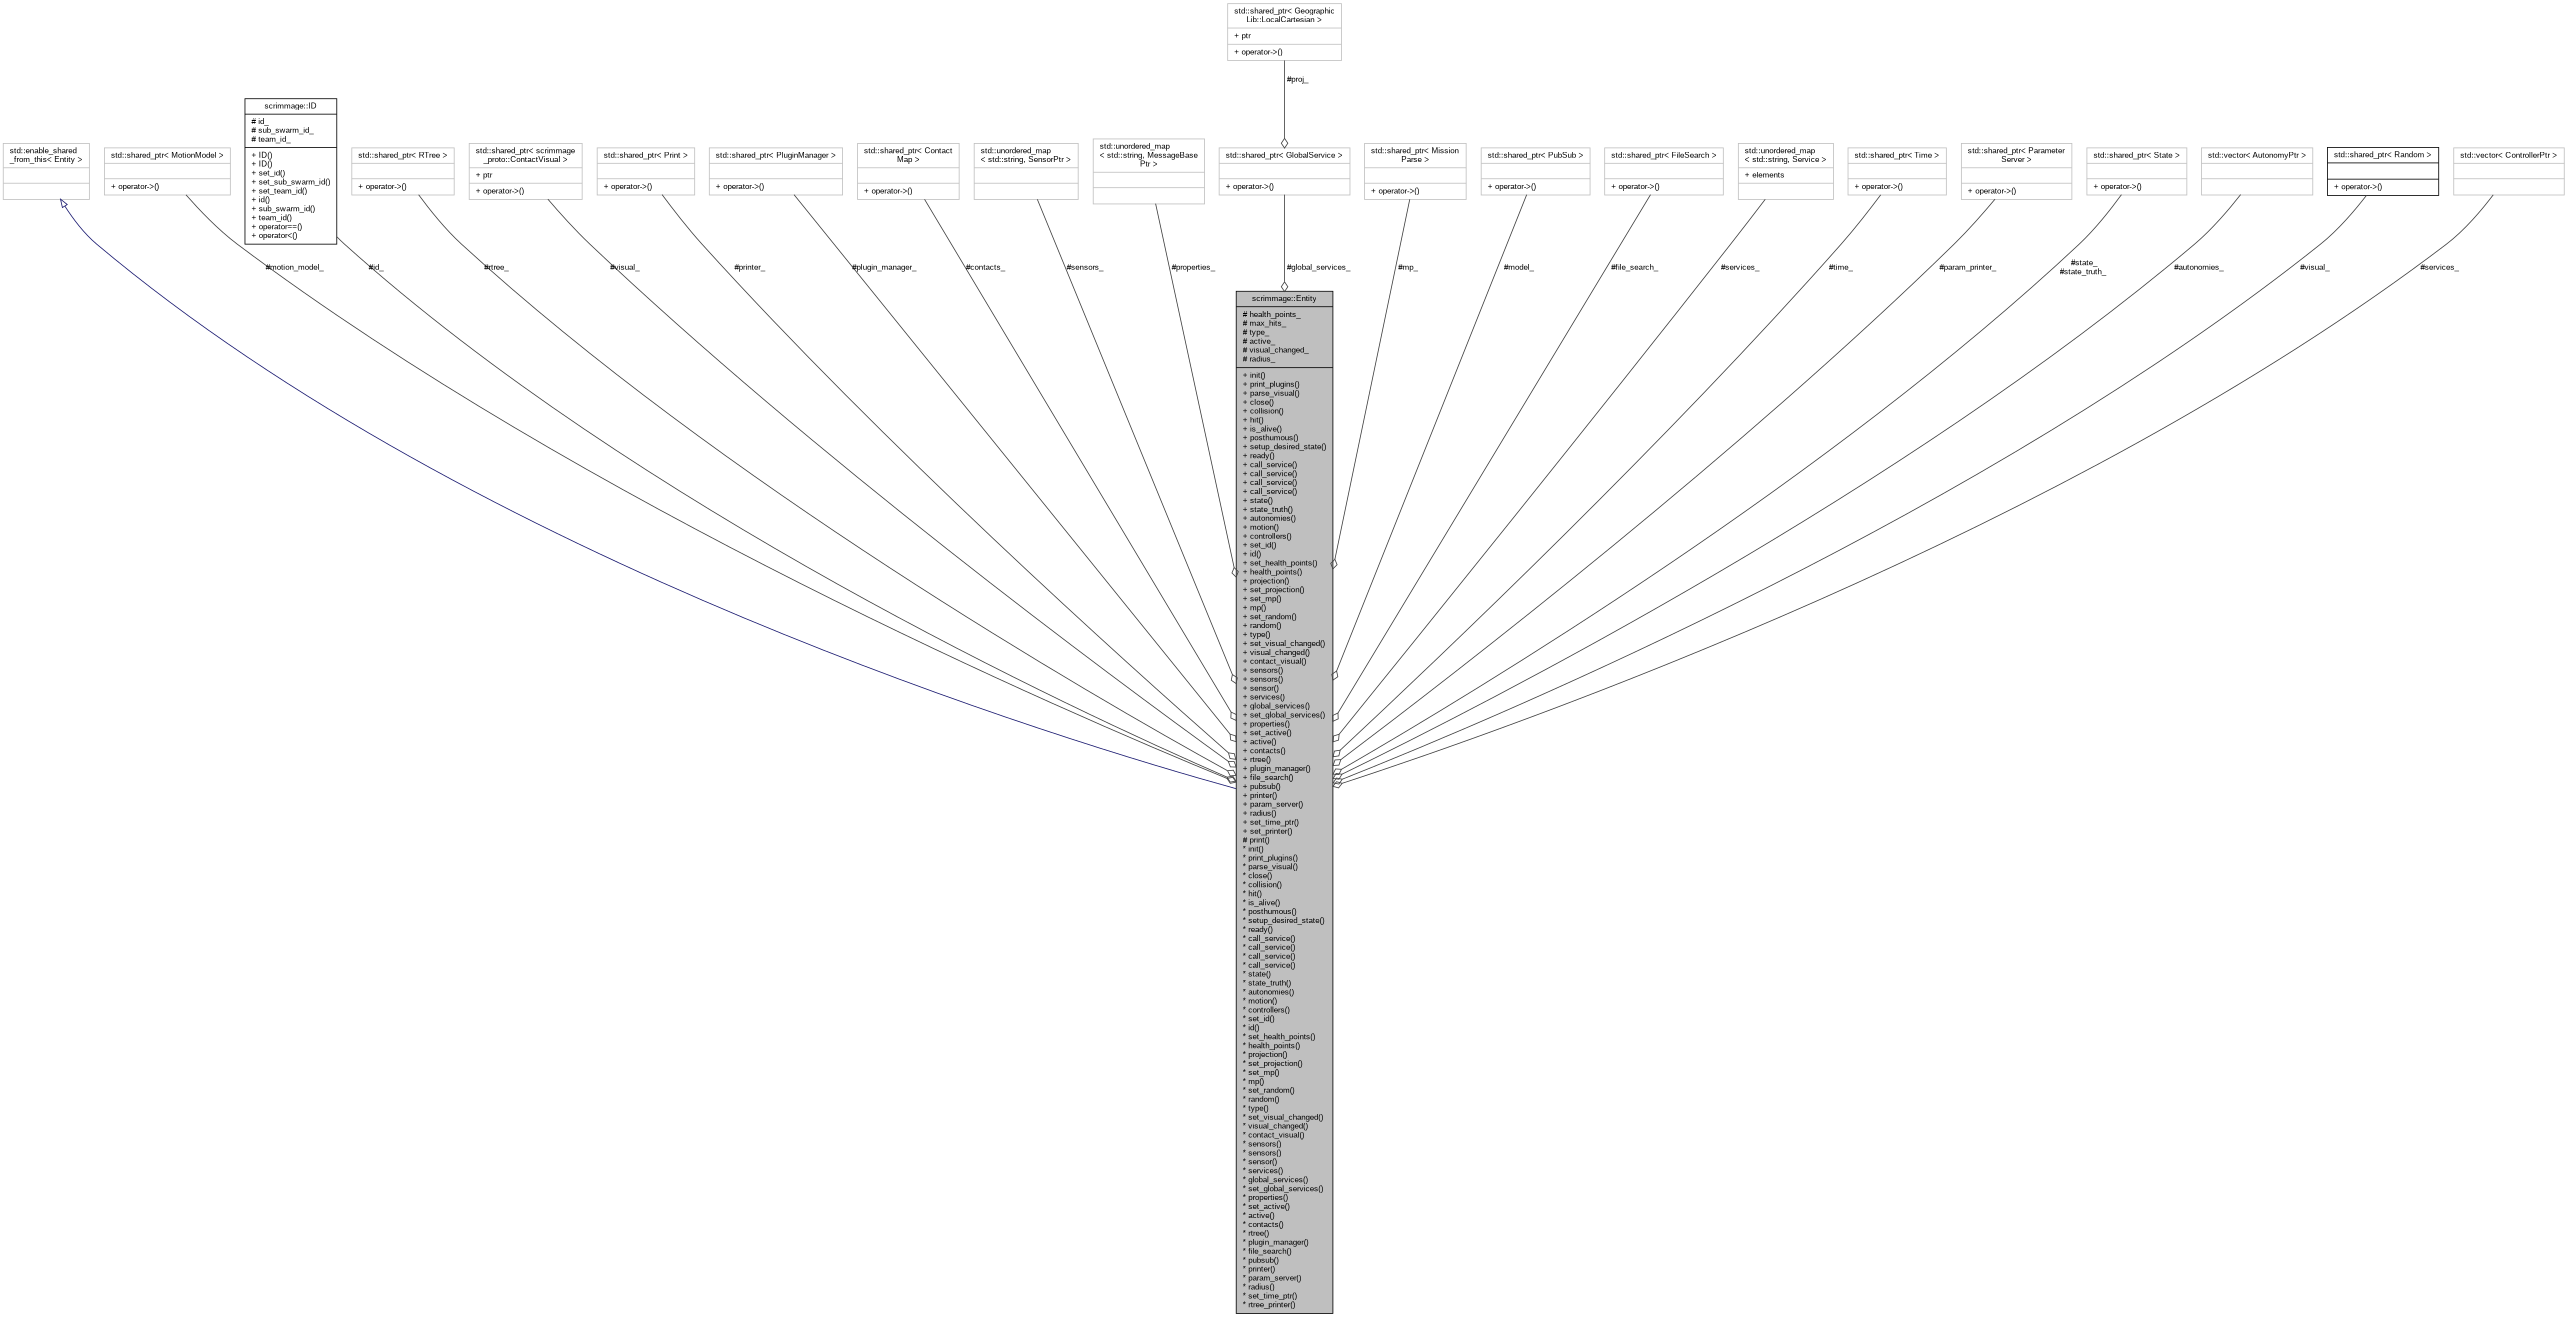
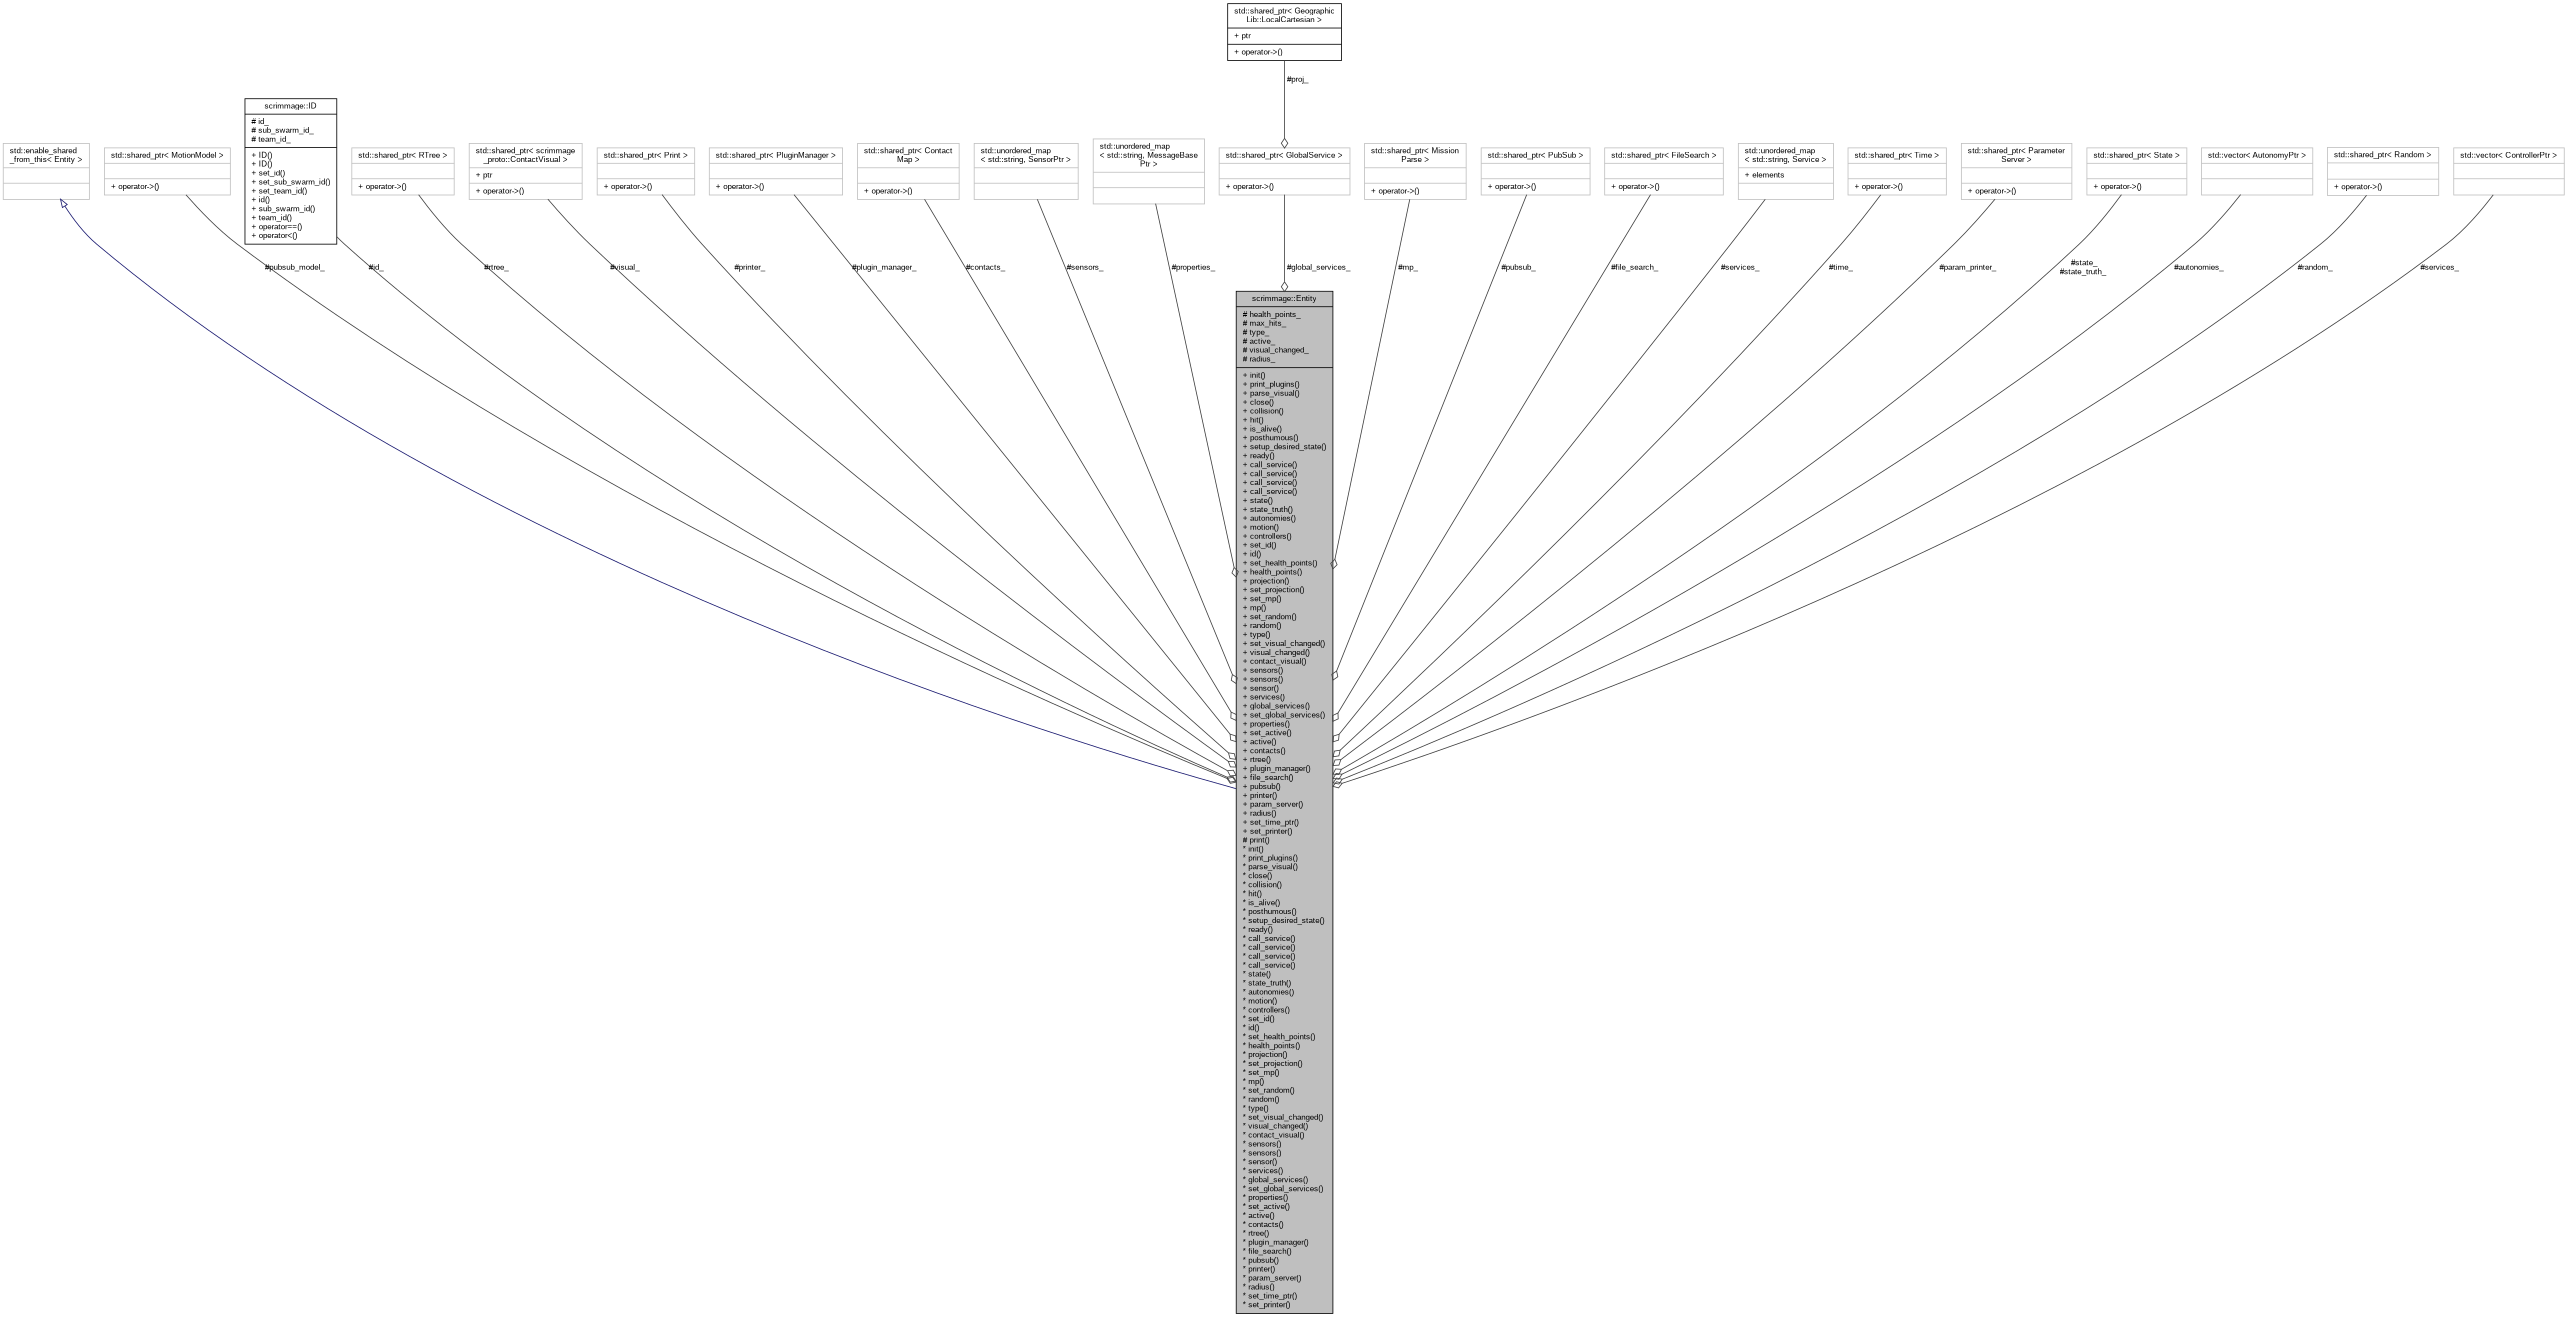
node "std::shared_ptr< Geographic": color grey75 -> black
node "std::shared_ptr< Random >": color black -> grey75
edge "std::shared_ptr< MotionModel >" -> "scrimmage::Entity": label " #motion_model_" -> " #pubsub_model_"
edge "std::shared_ptr< PubSub >" -> "scrimmage::Entity": label " #model_" -> " #pubsub_"
edge "std::shared_ptr< Random >" -> "scrimmage::Entity": label " #visual_" -> " #random_"
node "scrimmage::Entity": text "* rtree_printer()" -> "* set_printer()"
